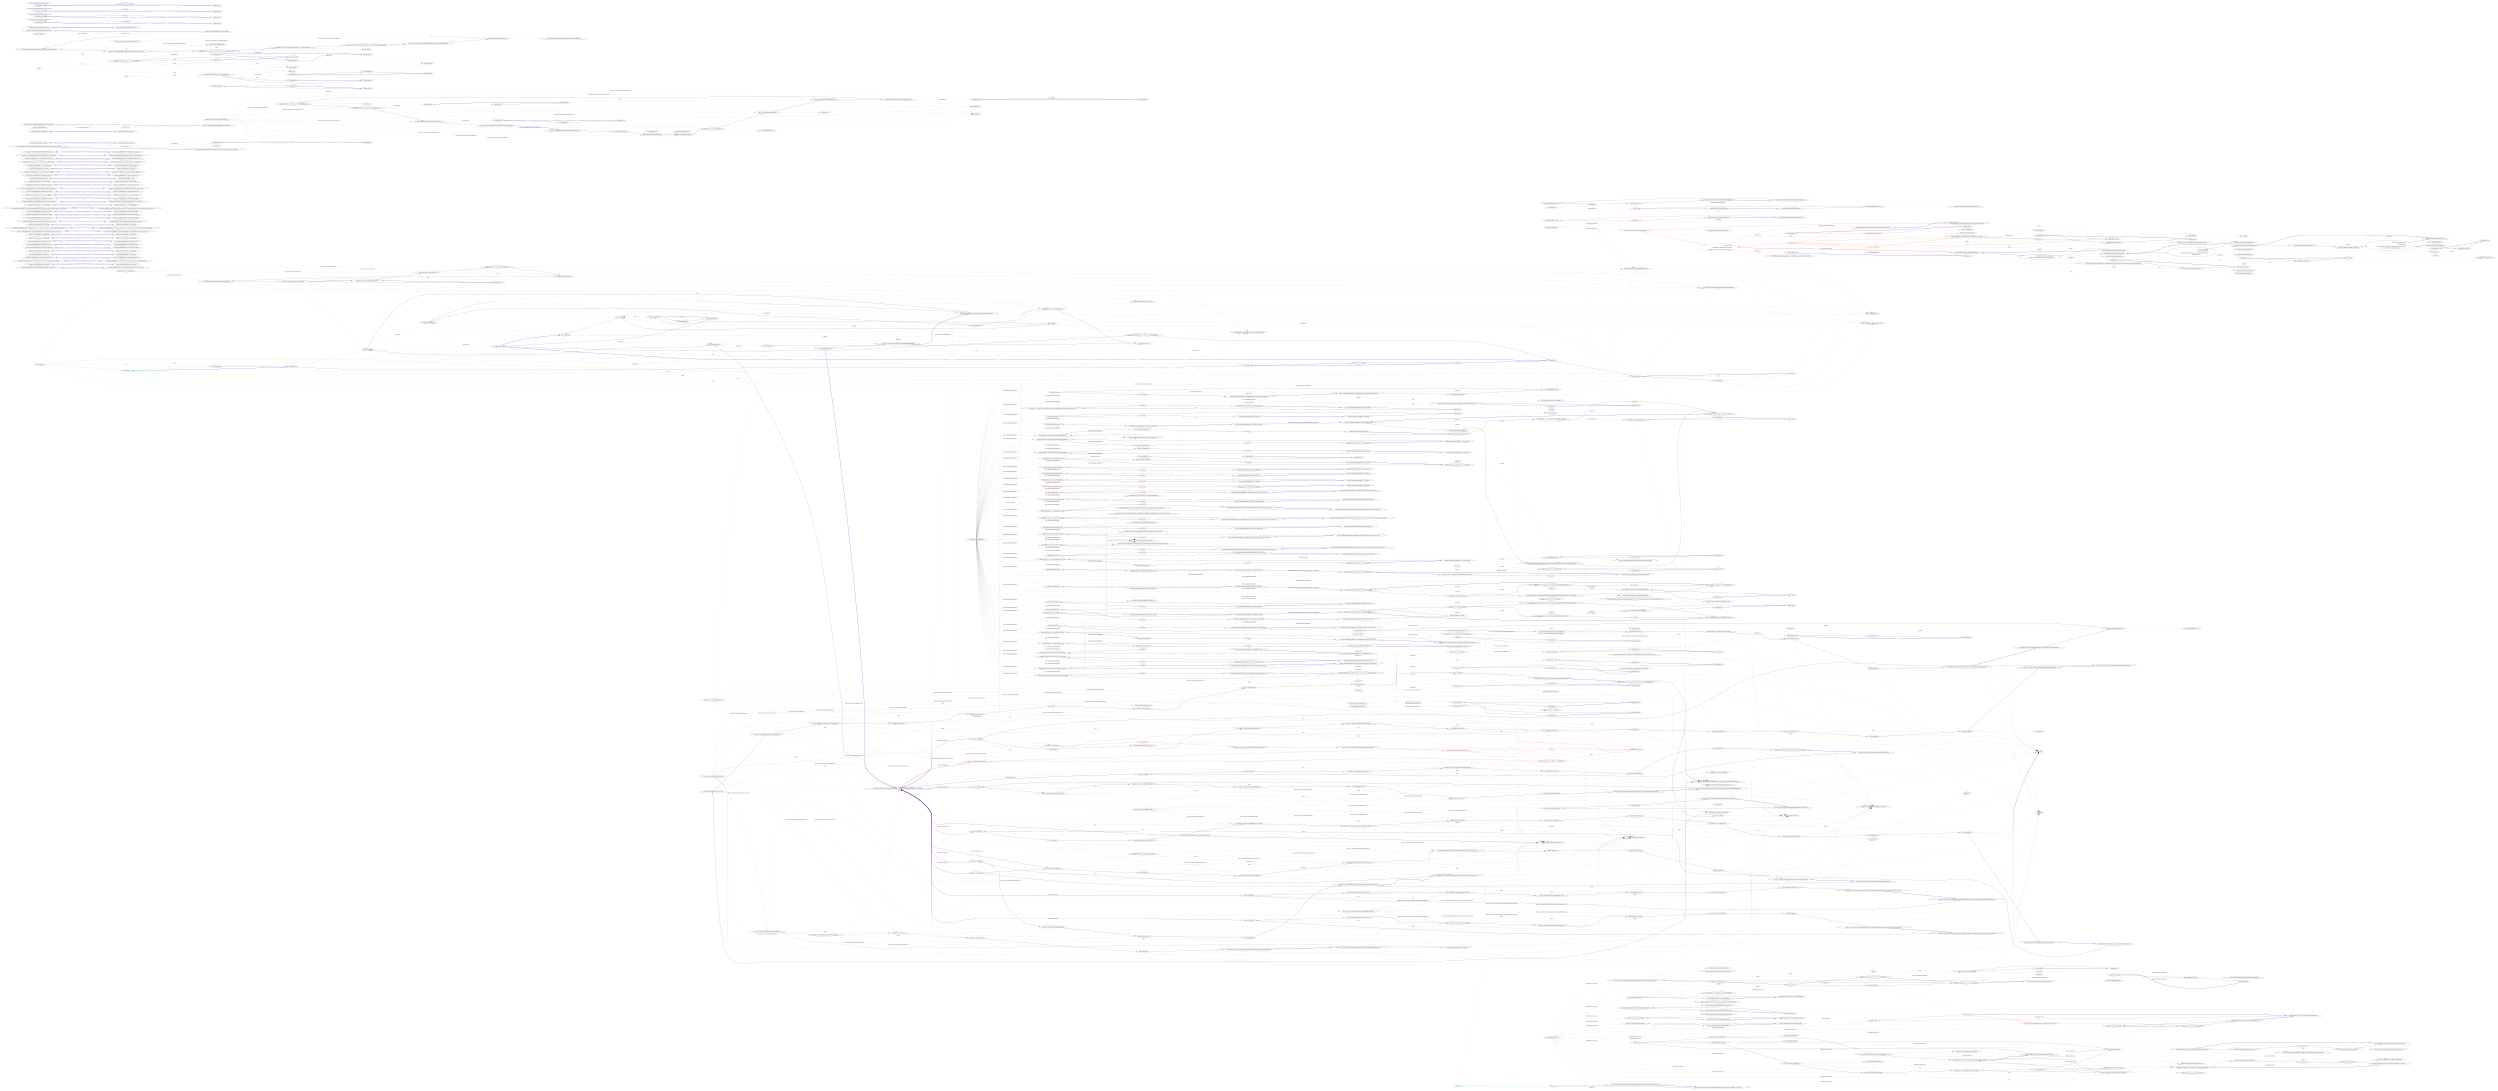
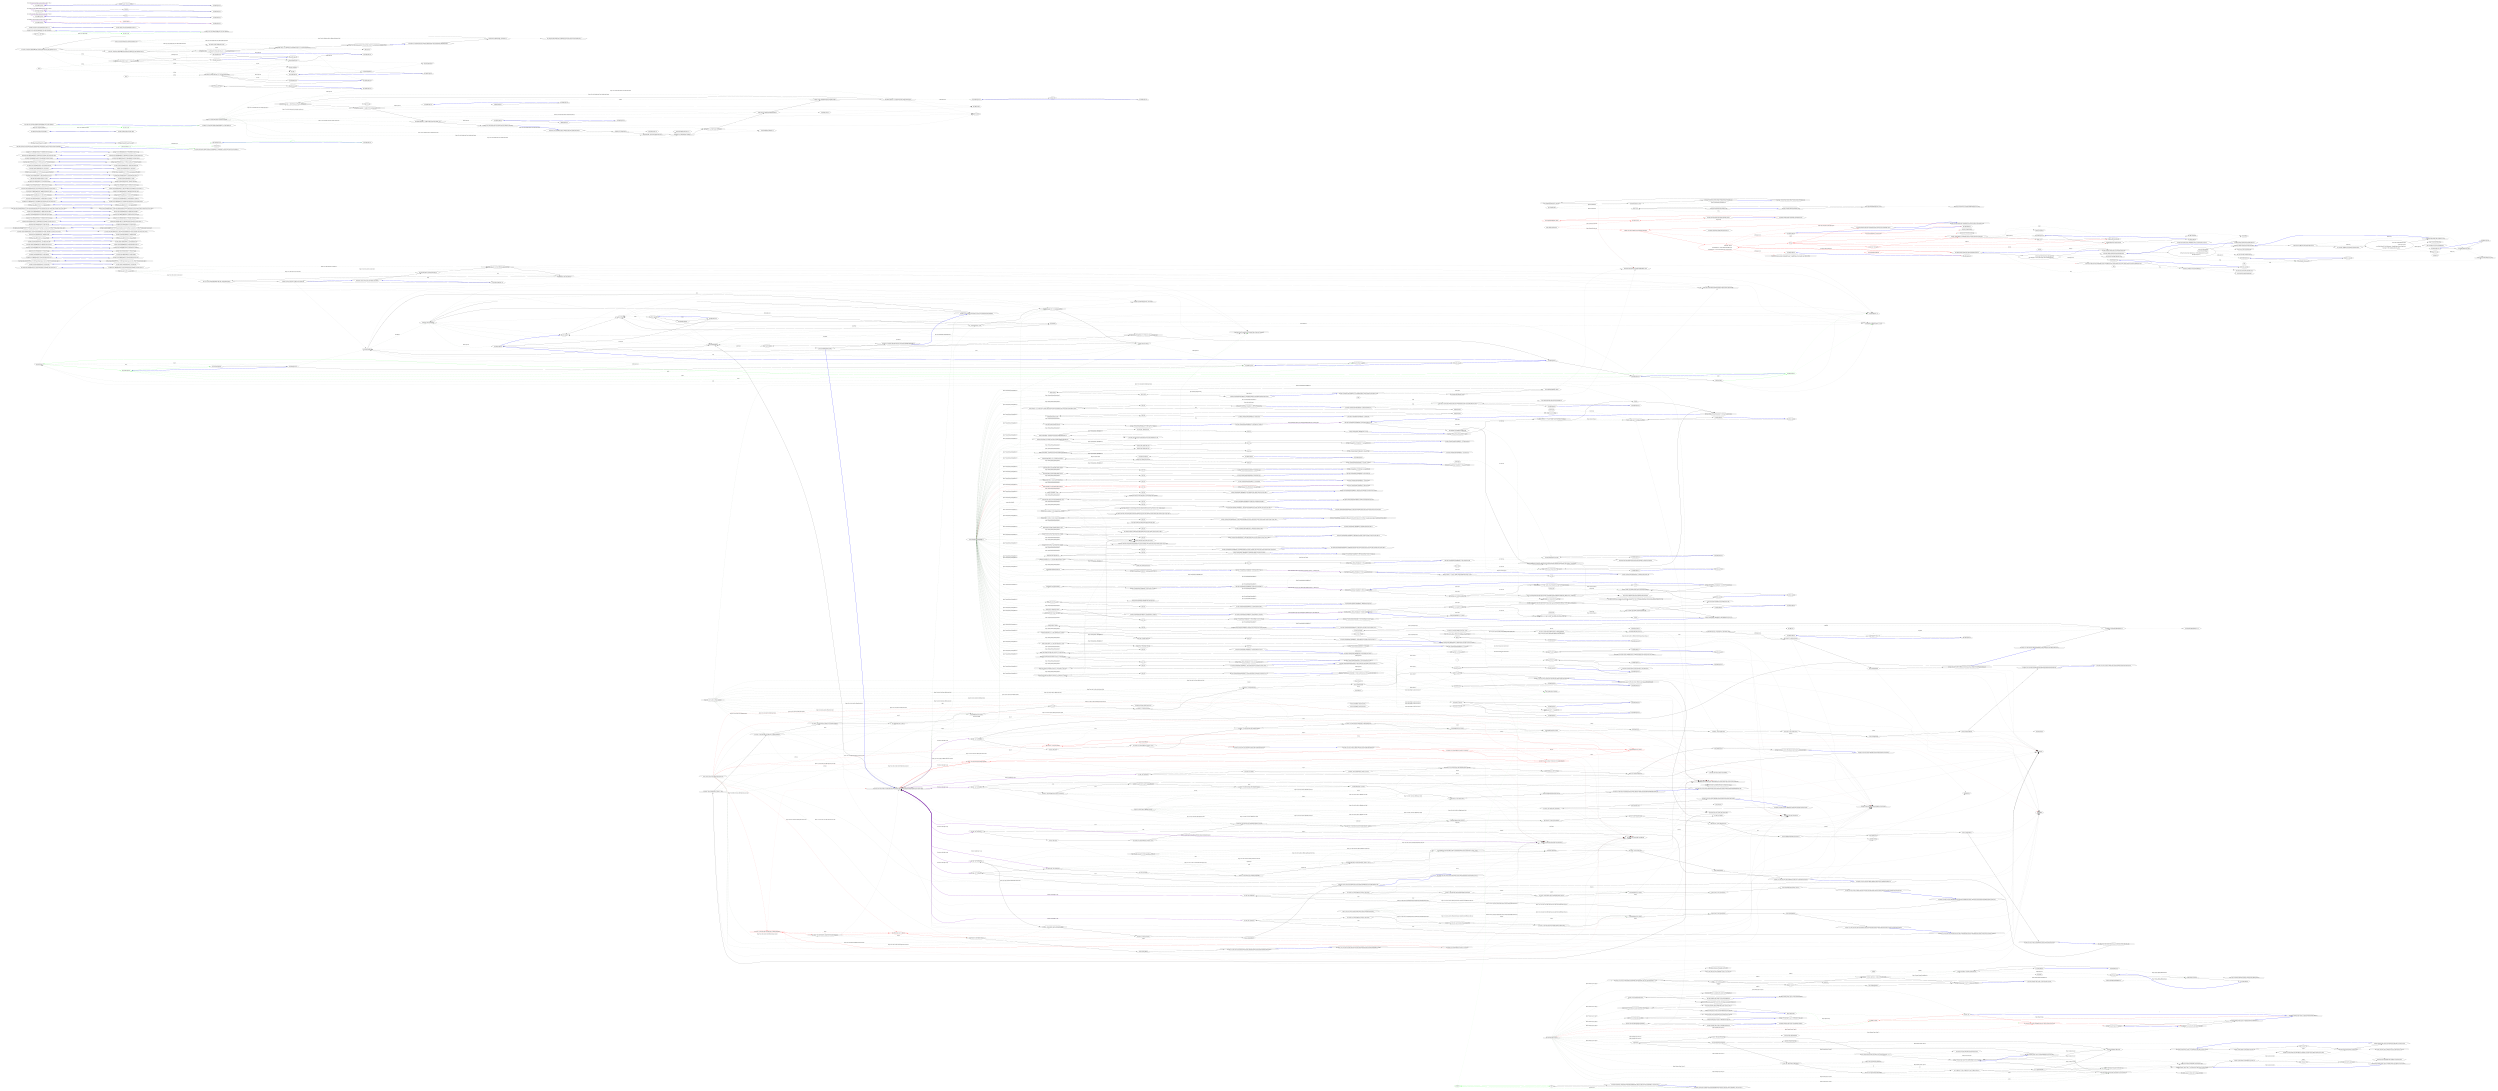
edge "Binding.Parameters.Add(parameter)" -> "Ninject.Planning.Bindings.BindingBuilder<T>": reversed
